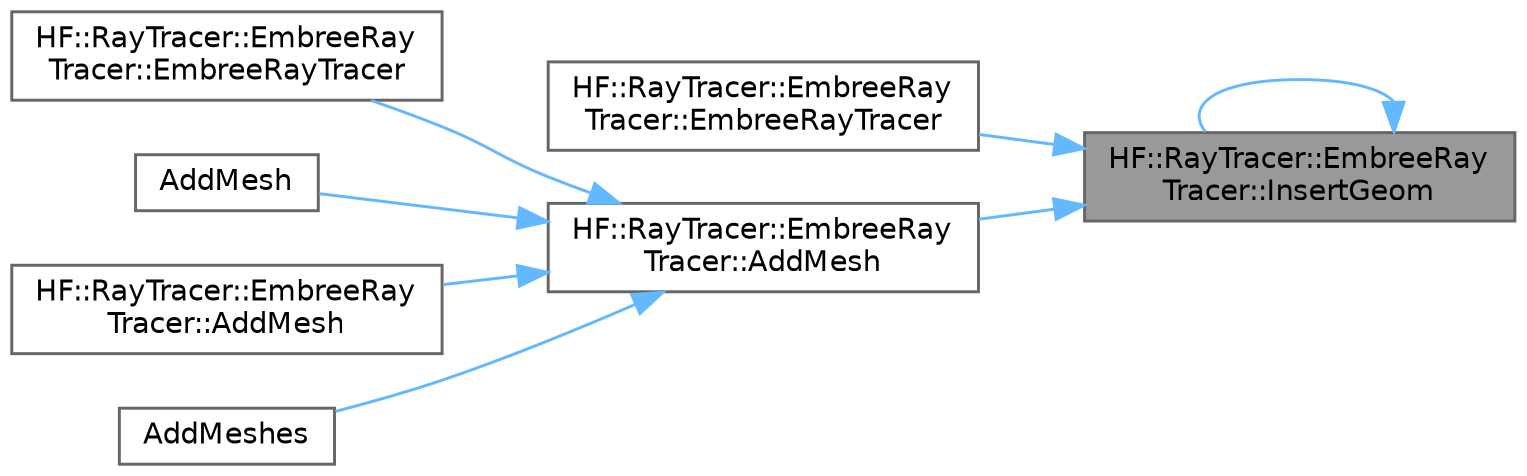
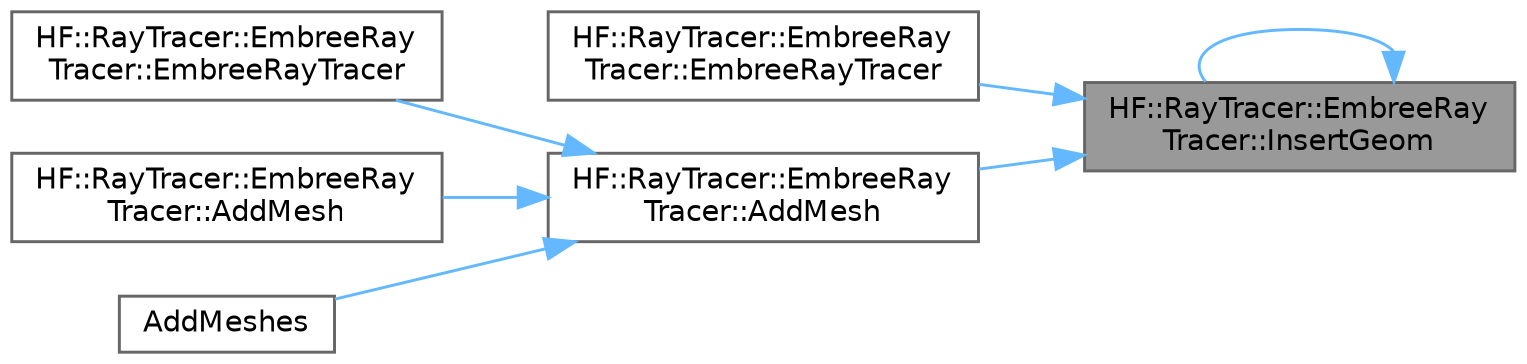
node "AddMesh": removed
